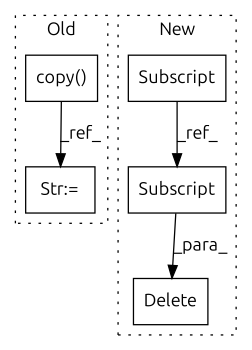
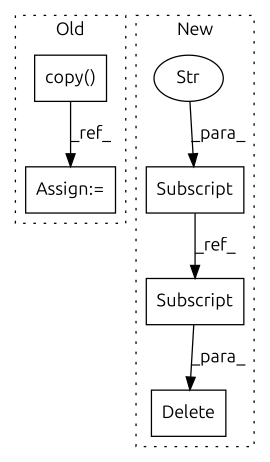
node "Str": added
node "Str:=": label "Str:=" -> "Assign:="
